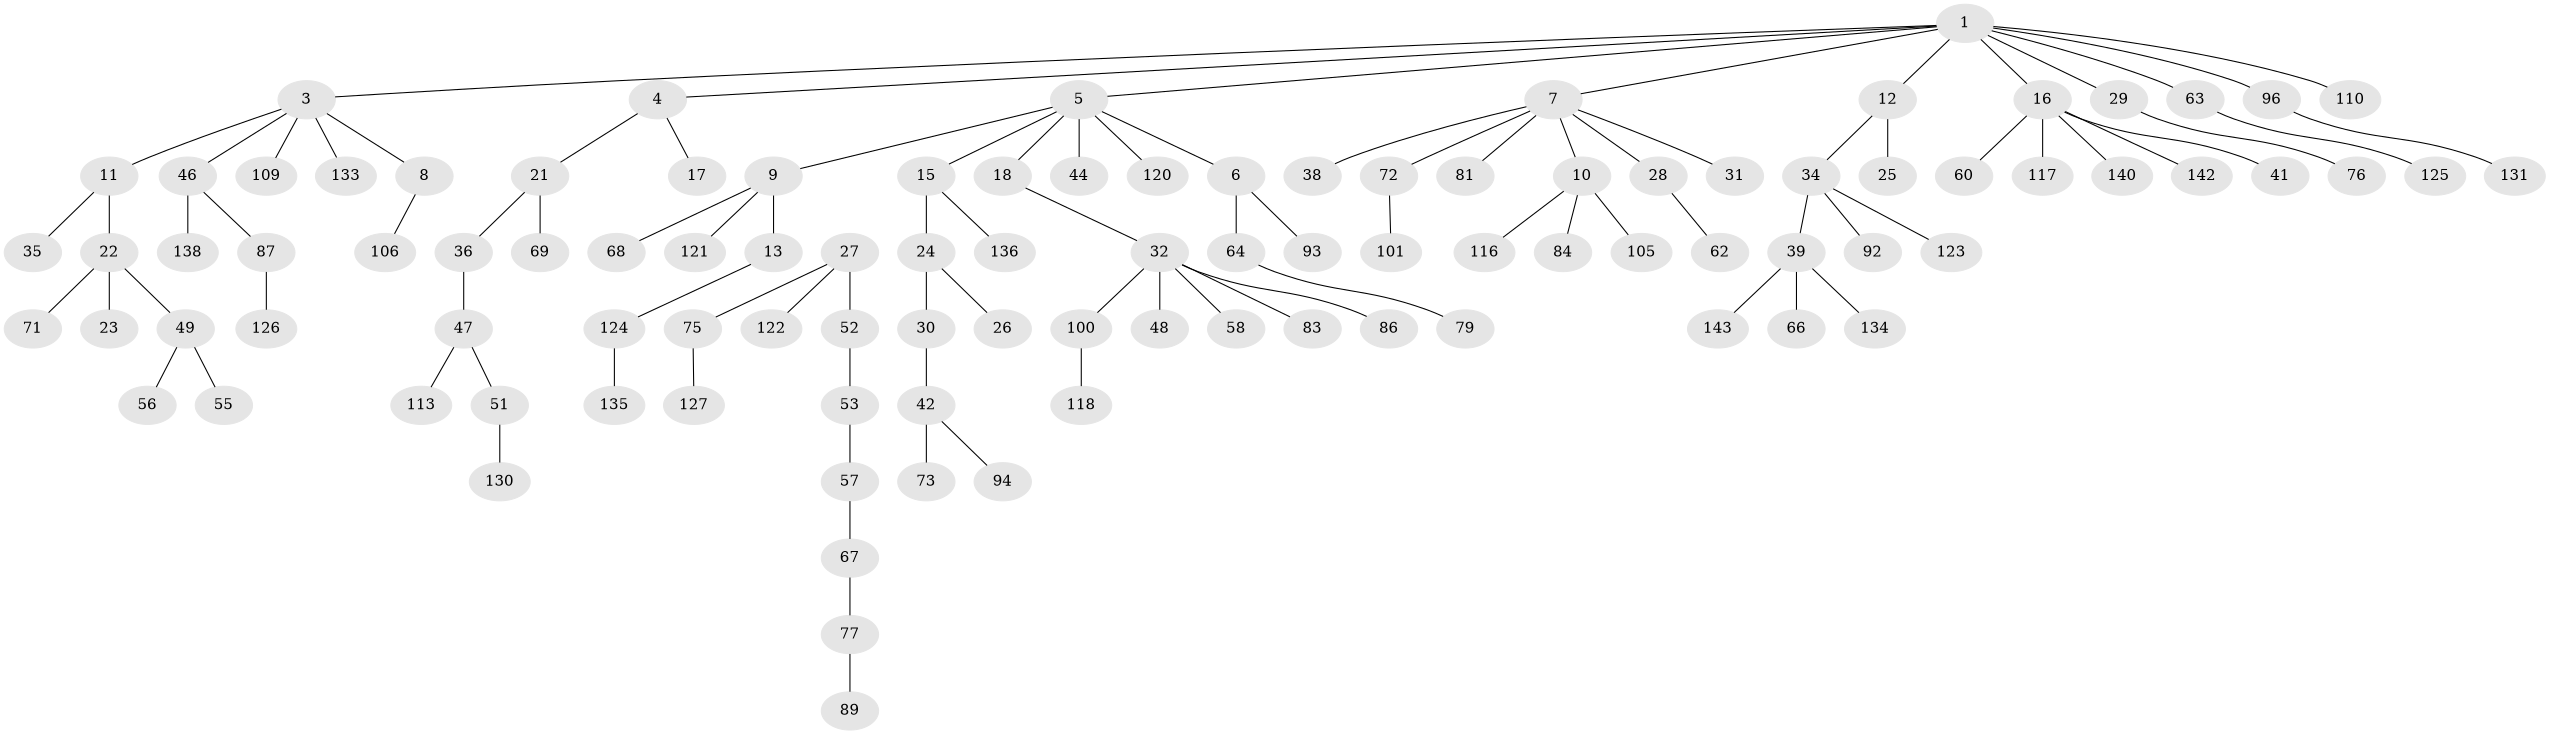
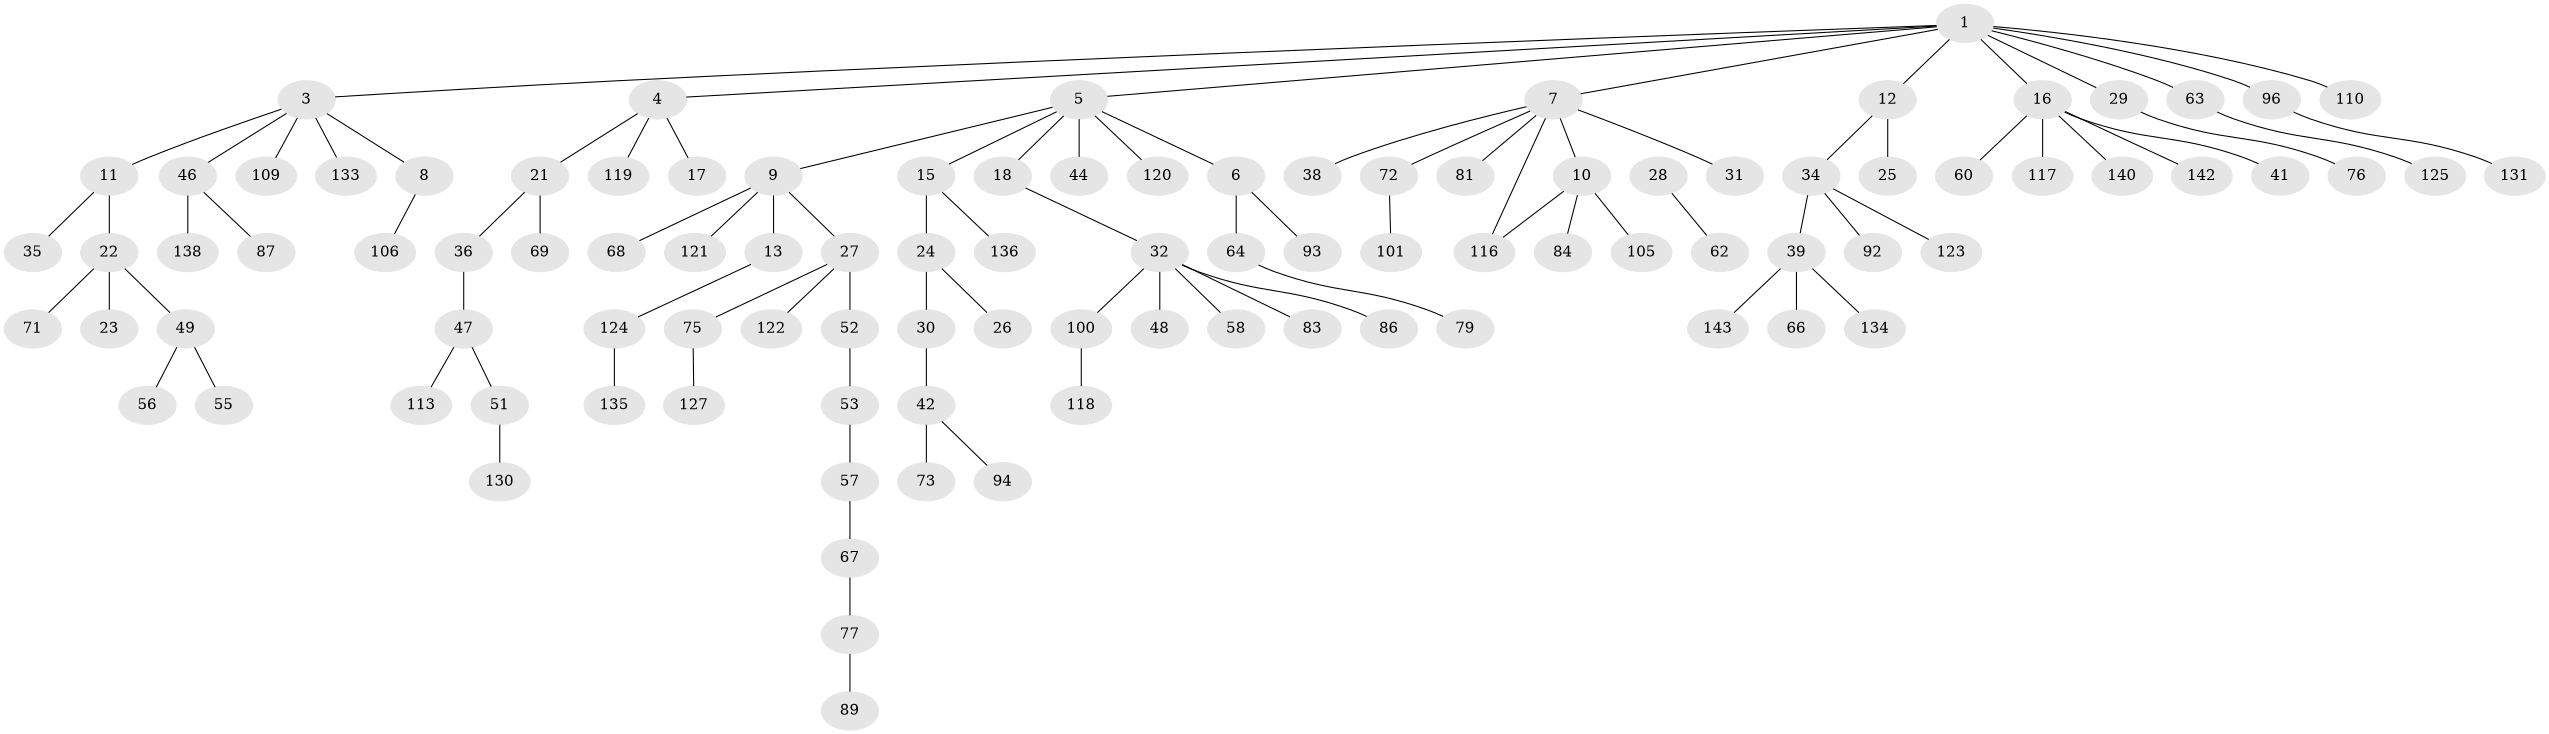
edge "7" -- "28": now "7" -- "116"
node "119": added
edge "9" -- "27": added
node "126": removed
